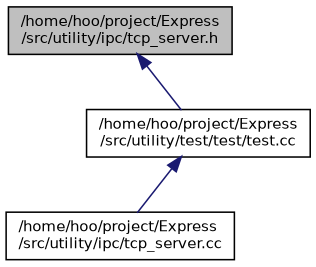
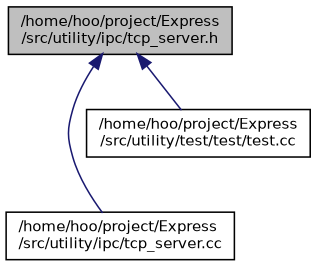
edge "/home/hoo/project/Express /src/utility/ipc/tcp_server.cc" -> "/home/hoo/project/Express /src/utility/test/test/test.cc": now "/home/hoo/project/Express /src/utility/ipc/tcp_server.cc" -> "/home/hoo/project/Express /src/utility/ipc/tcp_server.h"
